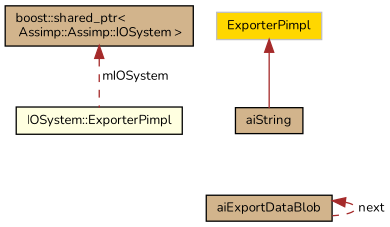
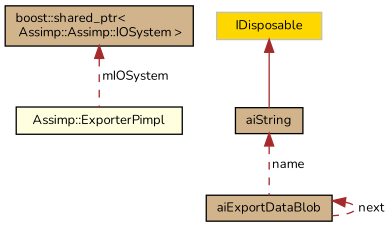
node "ExporterPimpl": label "ExporterPimpl" -> "IDisposable"
node "IOSystem::ExporterPimpl": label "IOSystem::ExporterPimpl" -> "Assimp::ExporterPimpl"
edge "aiExportDataBlob" -> "aiString": added, label "name"
